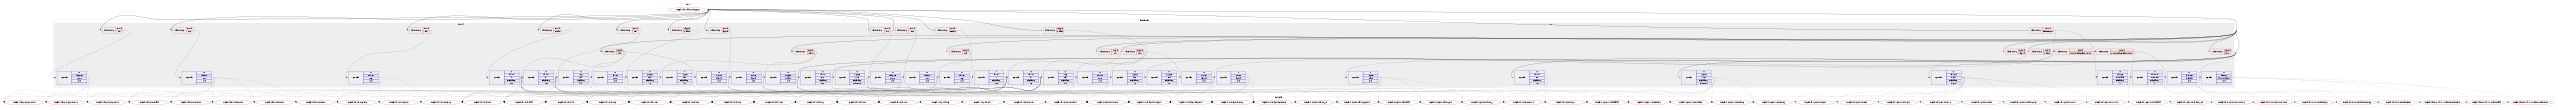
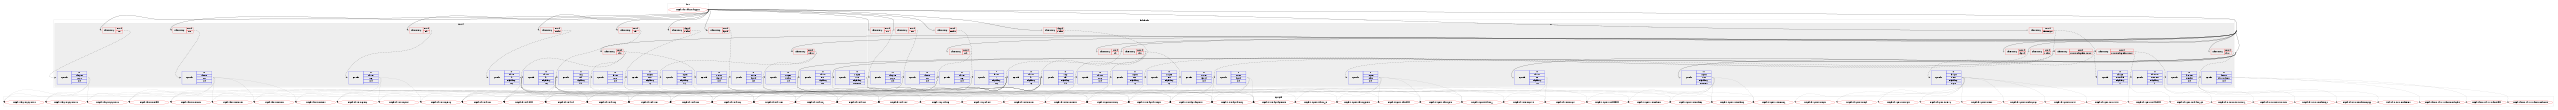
node "portage://dev-python/pygobject-3.32.1": label "portage://dev-python/pygobject-3.32.1" -> "single://dev-python/pygobject-3.32.1"
